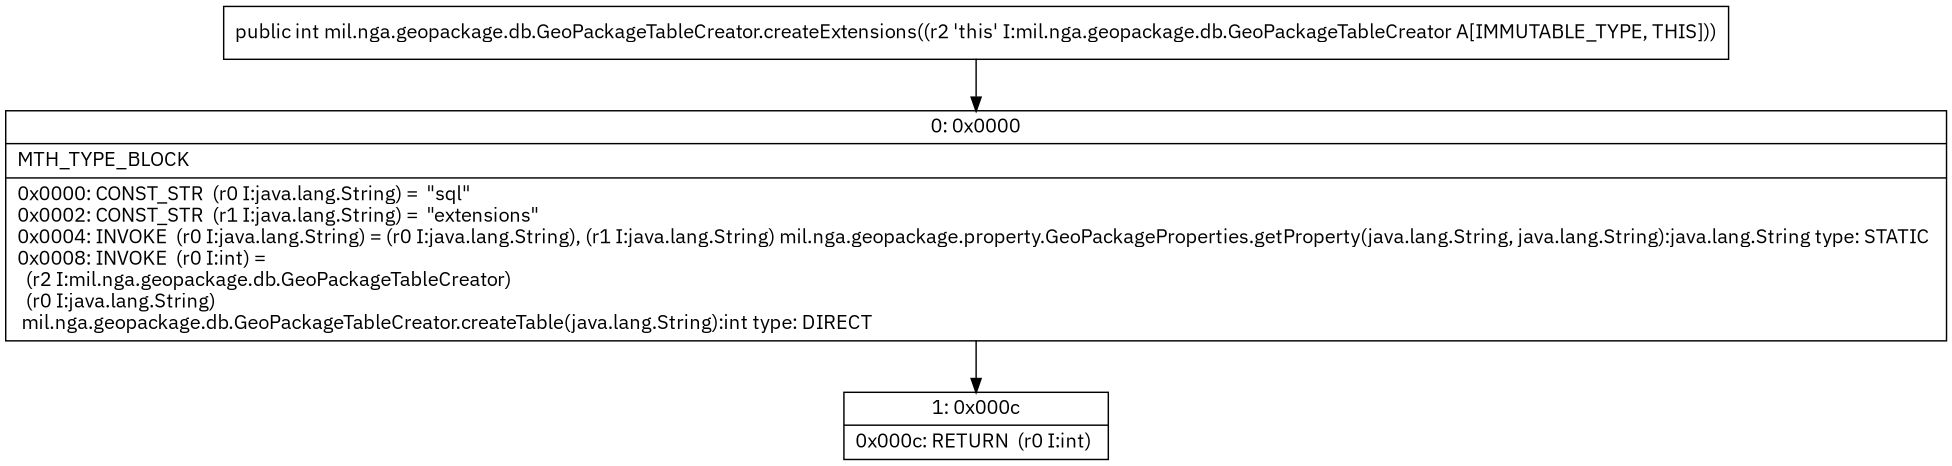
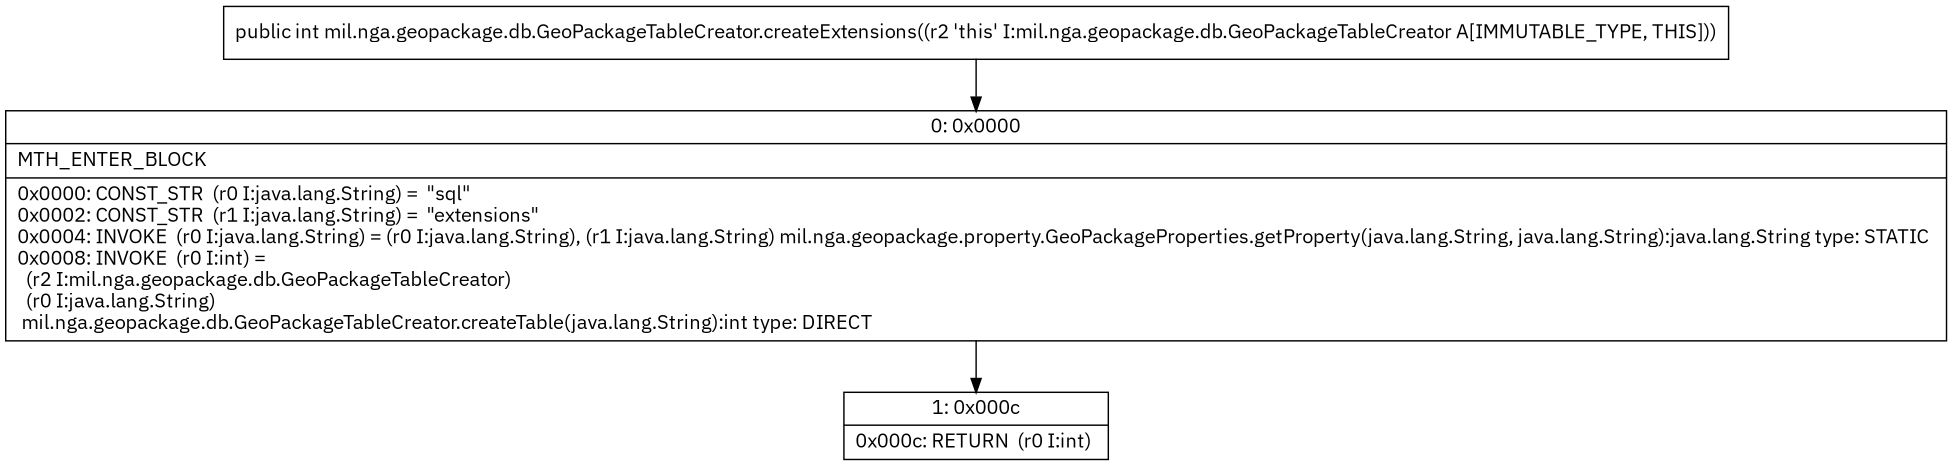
node "0: 0x0000": text "MTH_TYPE_BLOCK" -> "MTH_ENTER_BLOCK"
